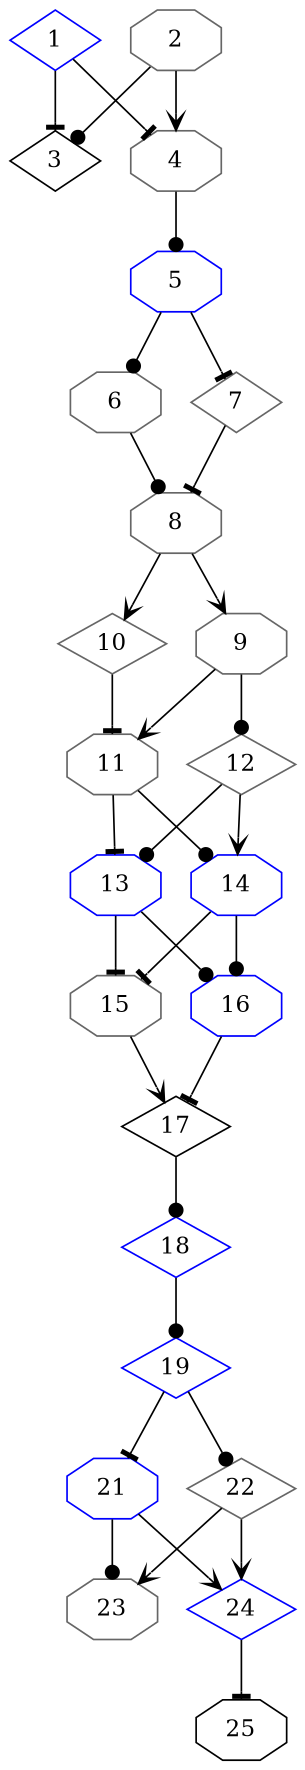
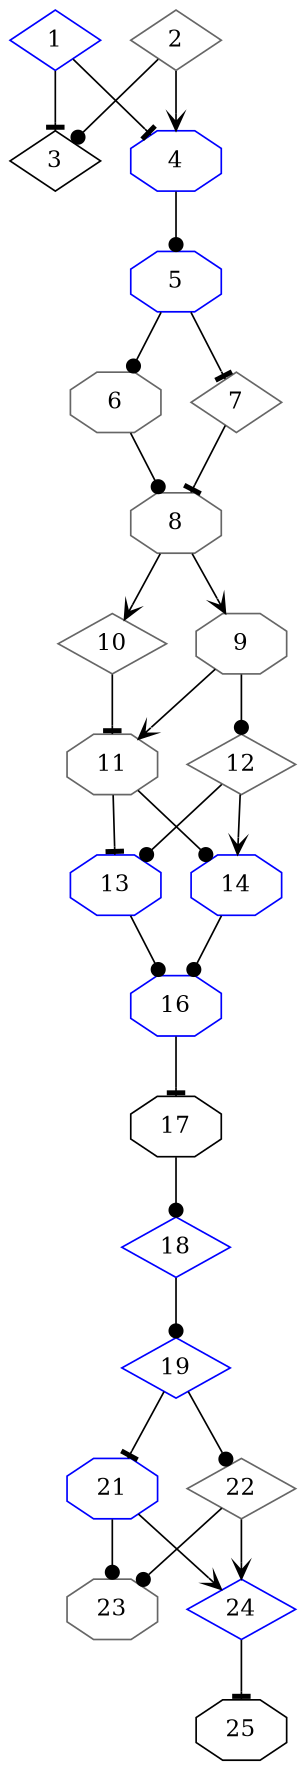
node "2": shape octagon -> diamond
node "4": color gray40 -> blue
node "15": removed
node "17": shape diamond -> octagon
edge "22" -> "23": arrowhead vee -> dot
